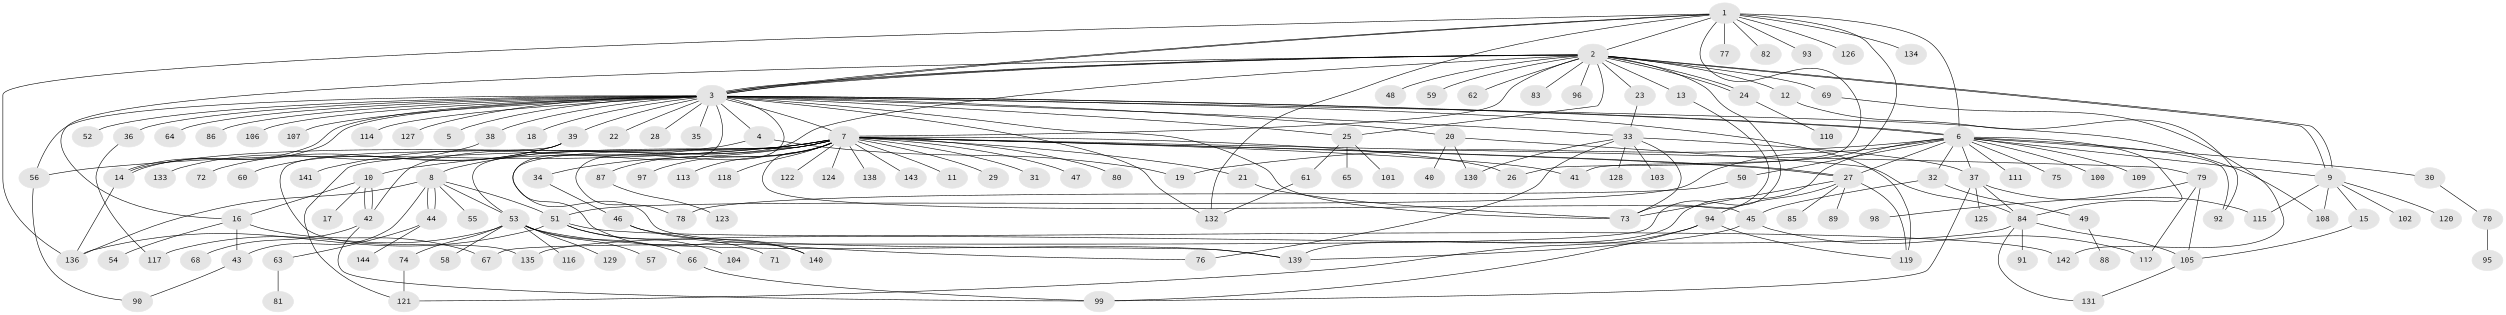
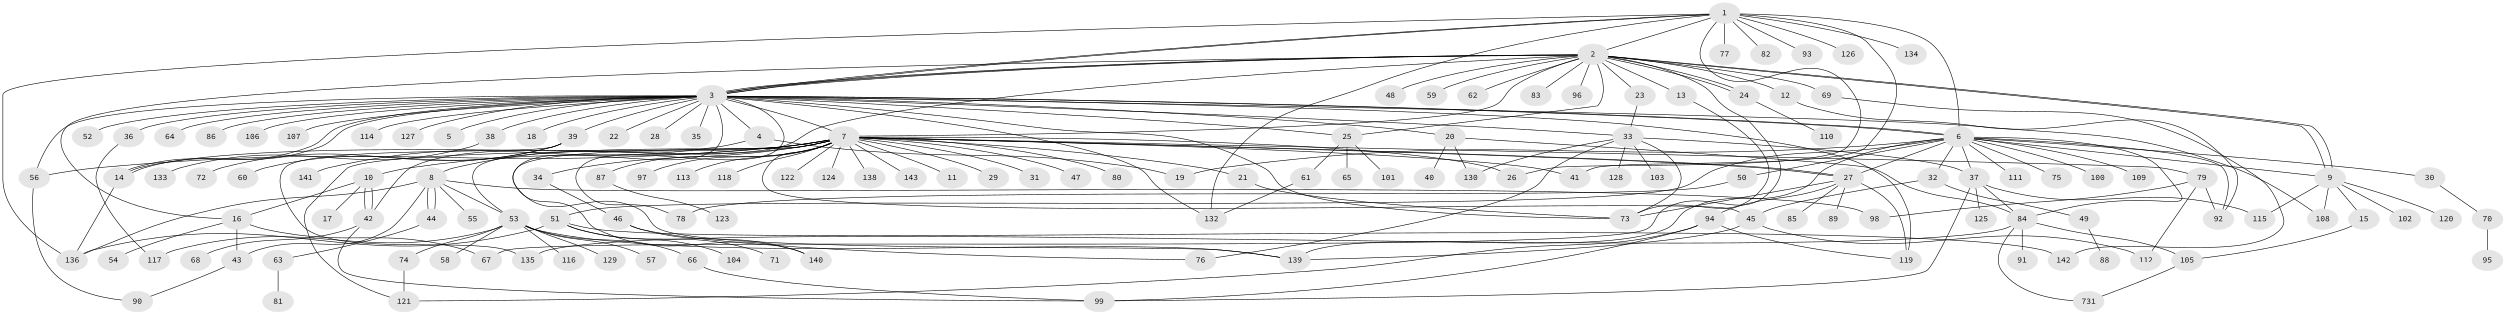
edge "8" -- "51": now "8" -- "98"
edge "79" -- "105": now "79" -- "92"
node "144": removed
node "131": label "131" -> "731"
